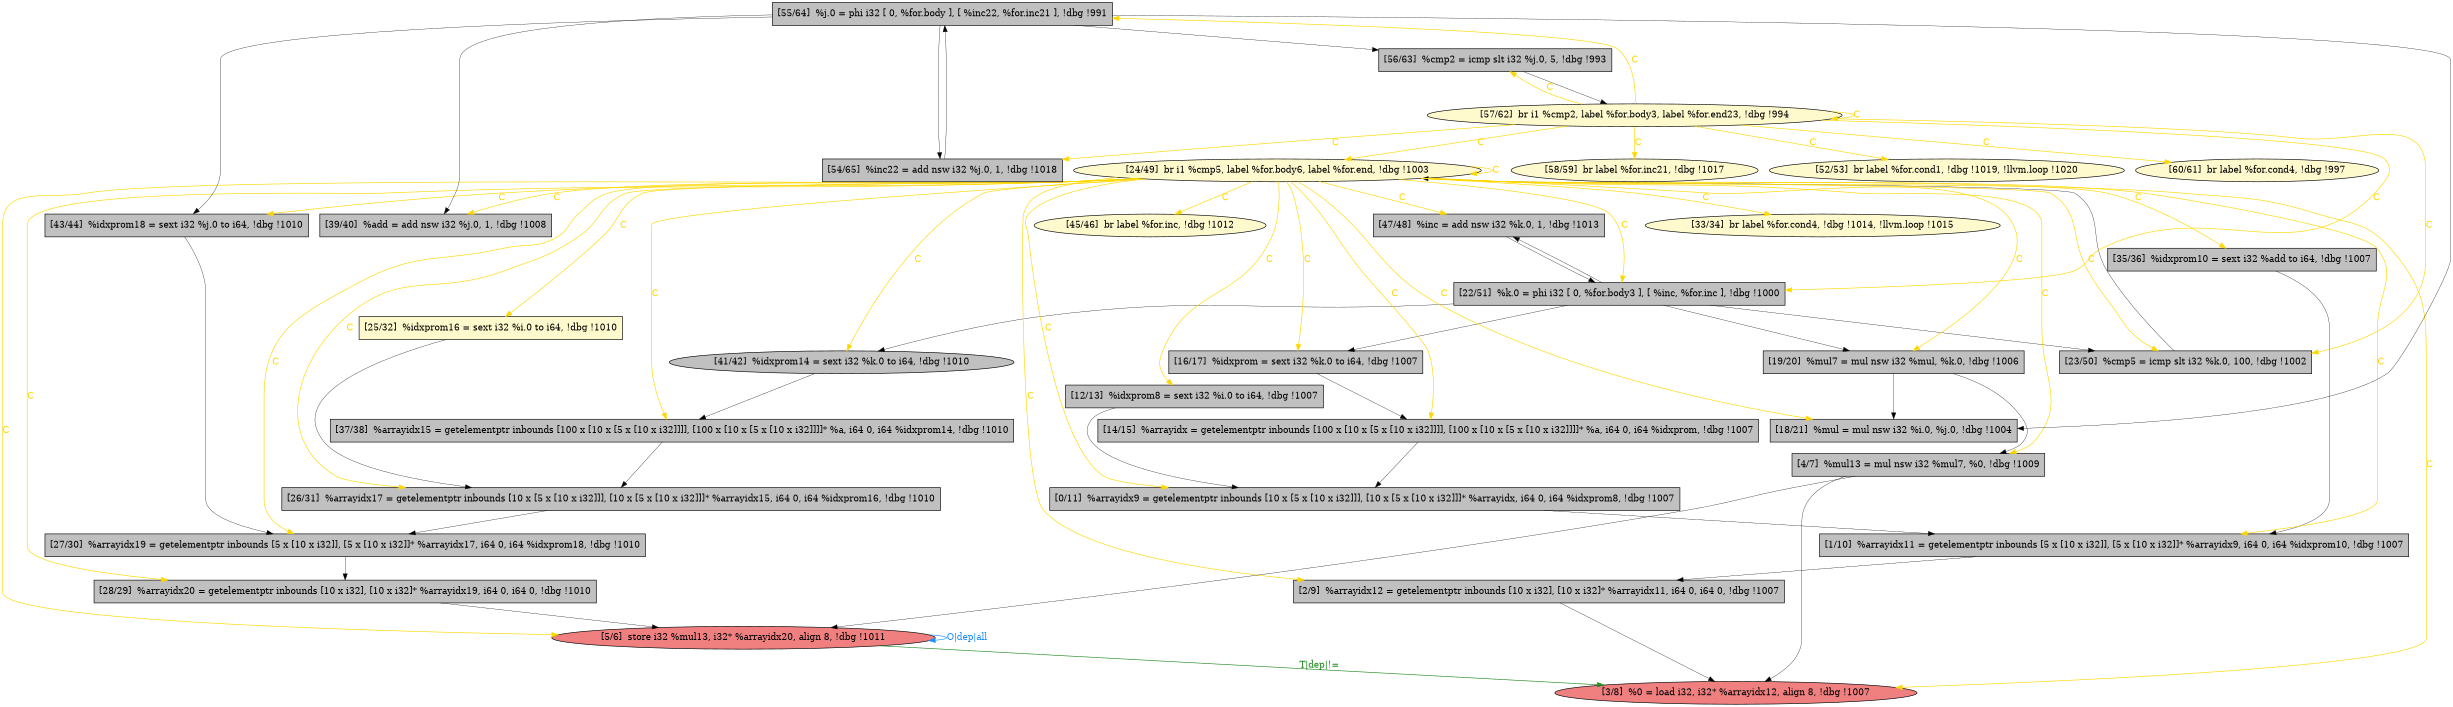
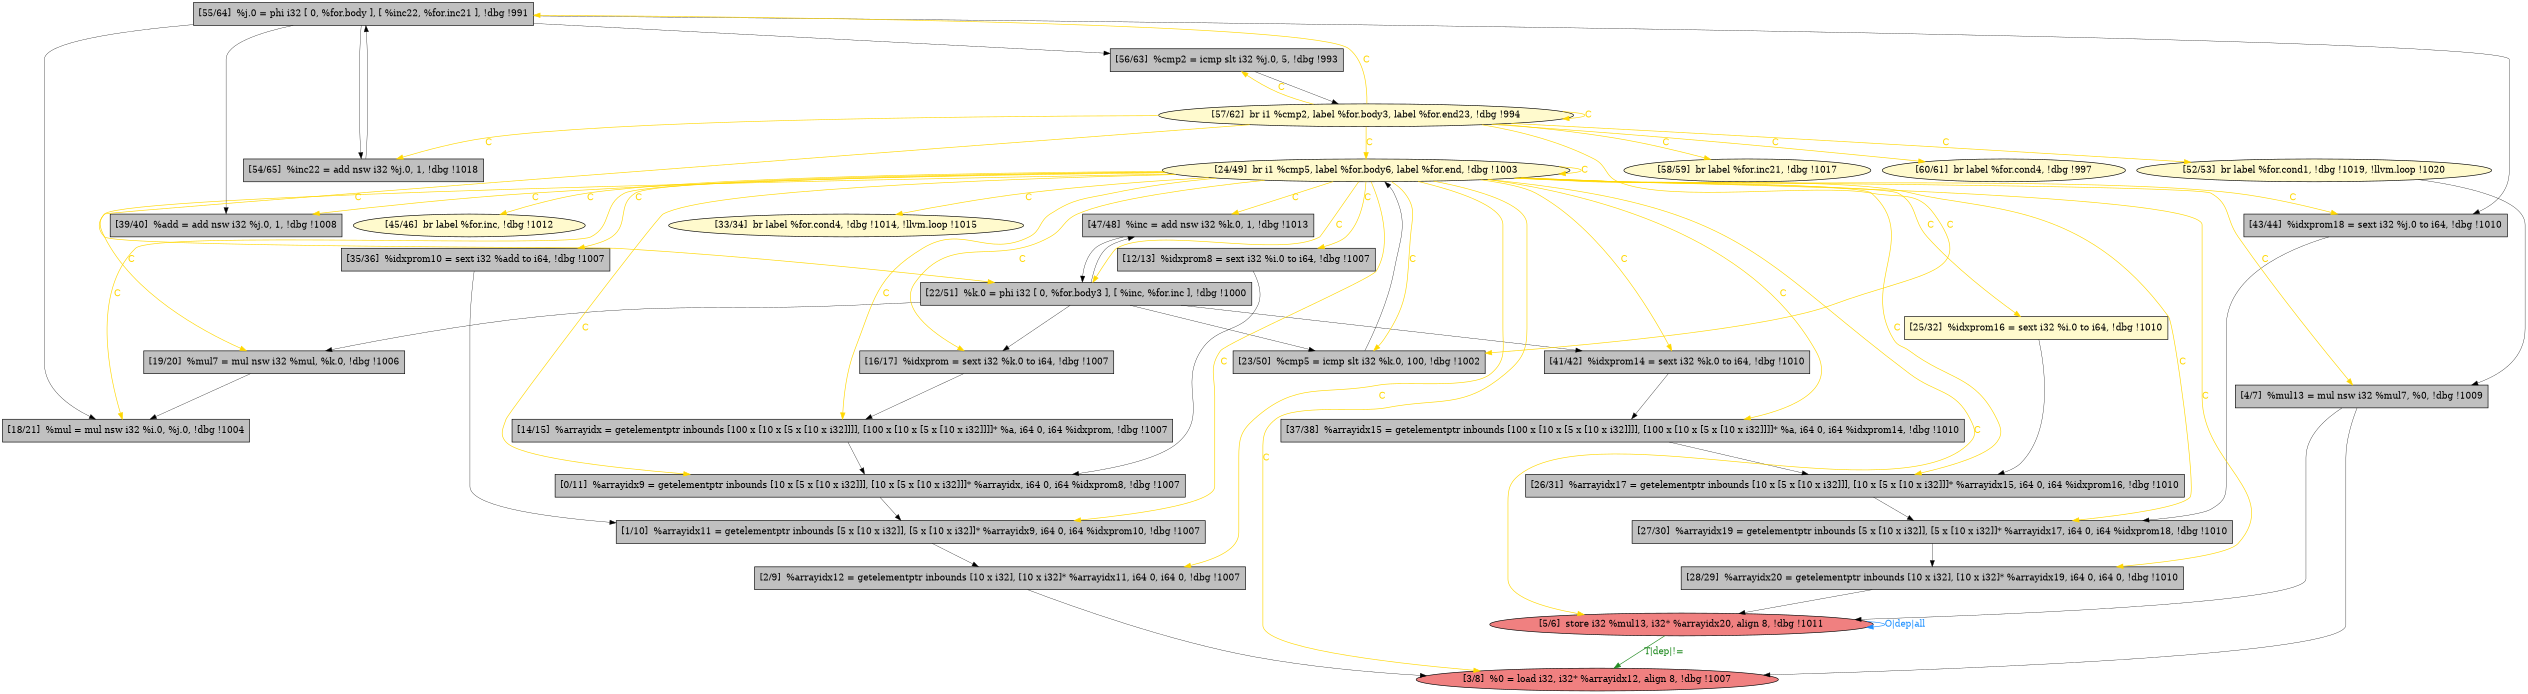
node "[41/42]  %idxprom14 = sext i32 %k.0 to i64, !dbg !1010": shape ellipse -> box
edge "[19/20]  %mul7 = mul nsw i32 %mul, %k.0, !dbg !1006" -> "[4/7]  %mul13 = mul nsw i32 %mul7, %0, !dbg !1009": now "[52/53]  br label %for.cond1, !dbg !1019, !llvm.loop !1020" -> "[4/7]  %mul13 = mul nsw i32 %mul7, %0, !dbg !1009"
